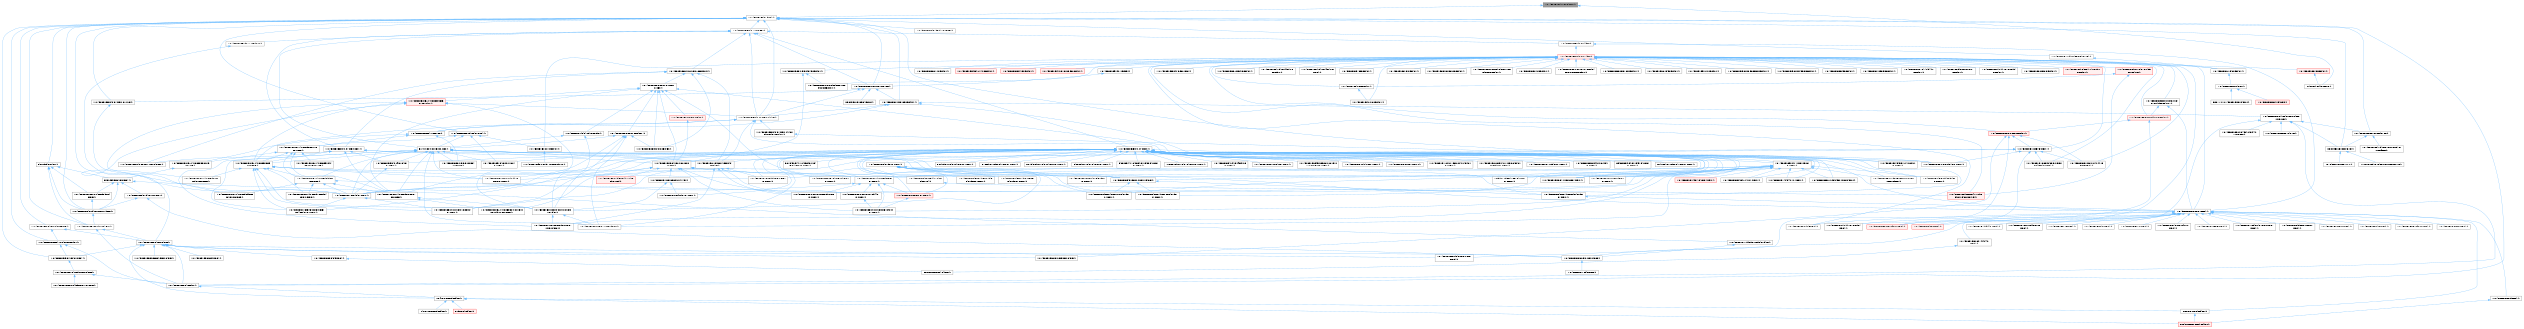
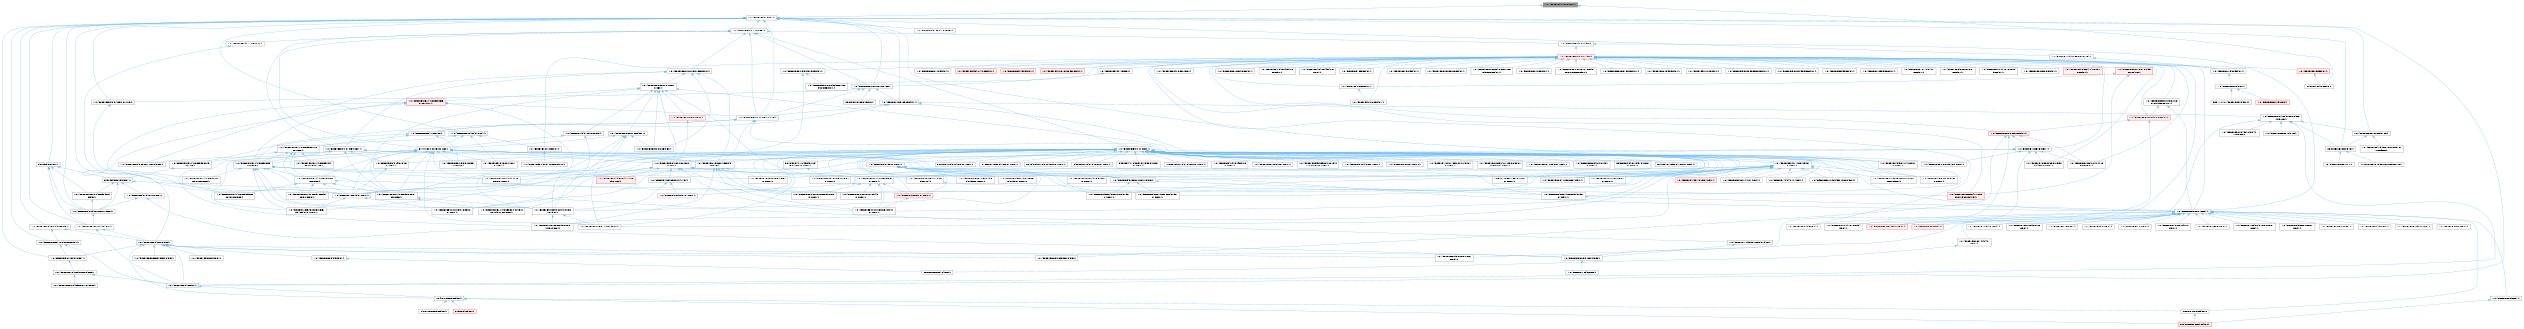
node "MovieSceneEntitySystemLinker SharedExtension.h": removed
edge "MovieSceneBaseValueEvaluator System.h" -> "MovieSceneEntitySystem.h": now "MovieSceneBaseValueEvaluator System.h" -> "DoublePerlinNoiseChannel EvaluatorSystem.h"
edge "MovieSceneComponentTransform System.h" -> "MovieSceneComponentMobility System.h": now "MovieSceneComponentTransform System.h" -> "MovieSceneOverlappingEntity Tracker.h"
